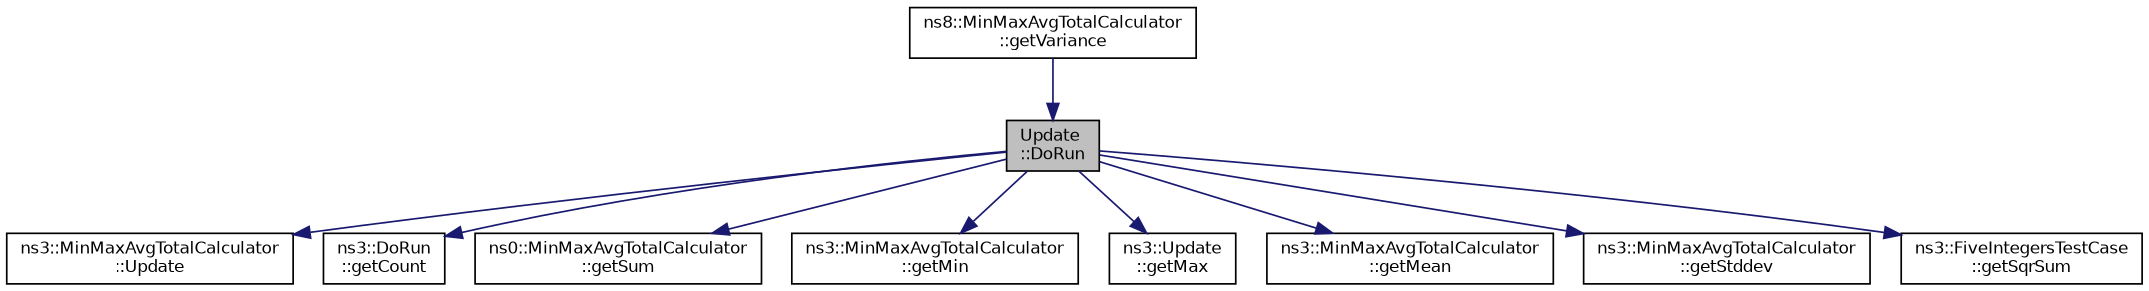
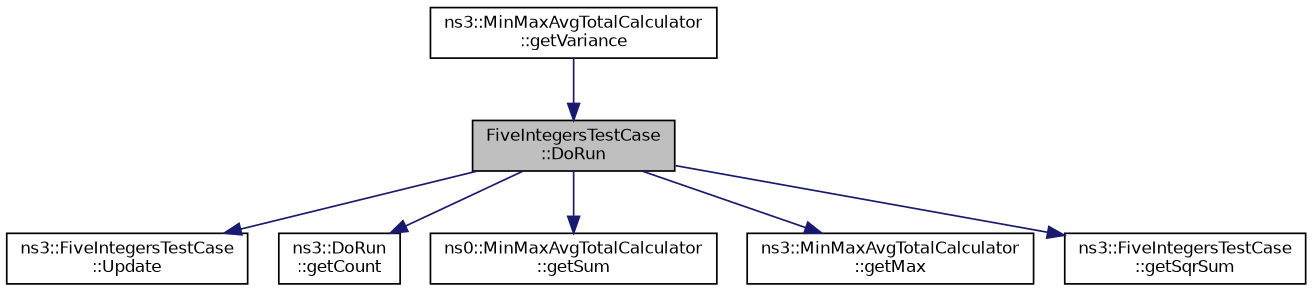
node "ns8::MinMaxAvgTotalCalculator ::getVariance": label "ns8::MinMaxAvgTotalCalculator ::getVariance" -> "ns3::MinMaxAvgTotalCalculator ::getVariance"
node "Update ::DoRun": label "Update ::DoRun" -> "FiveIntegersTestCase ::DoRun"
node "ns3::MinMaxAvgTotalCalculator ::Update": label "ns3::MinMaxAvgTotalCalculator ::Update" -> "ns3::FiveIntegersTestCase ::Update"
node "ns3::MinMaxAvgTotalCalculator ::getMin": removed
node "ns3::Update ::getMax": label "ns3::Update ::getMax" -> "ns3::MinMaxAvgTotalCalculator ::getMax"
node "ns3::MinMaxAvgTotalCalculator ::getMean": removed
node "ns3::MinMaxAvgTotalCalculator ::getStddev": removed
